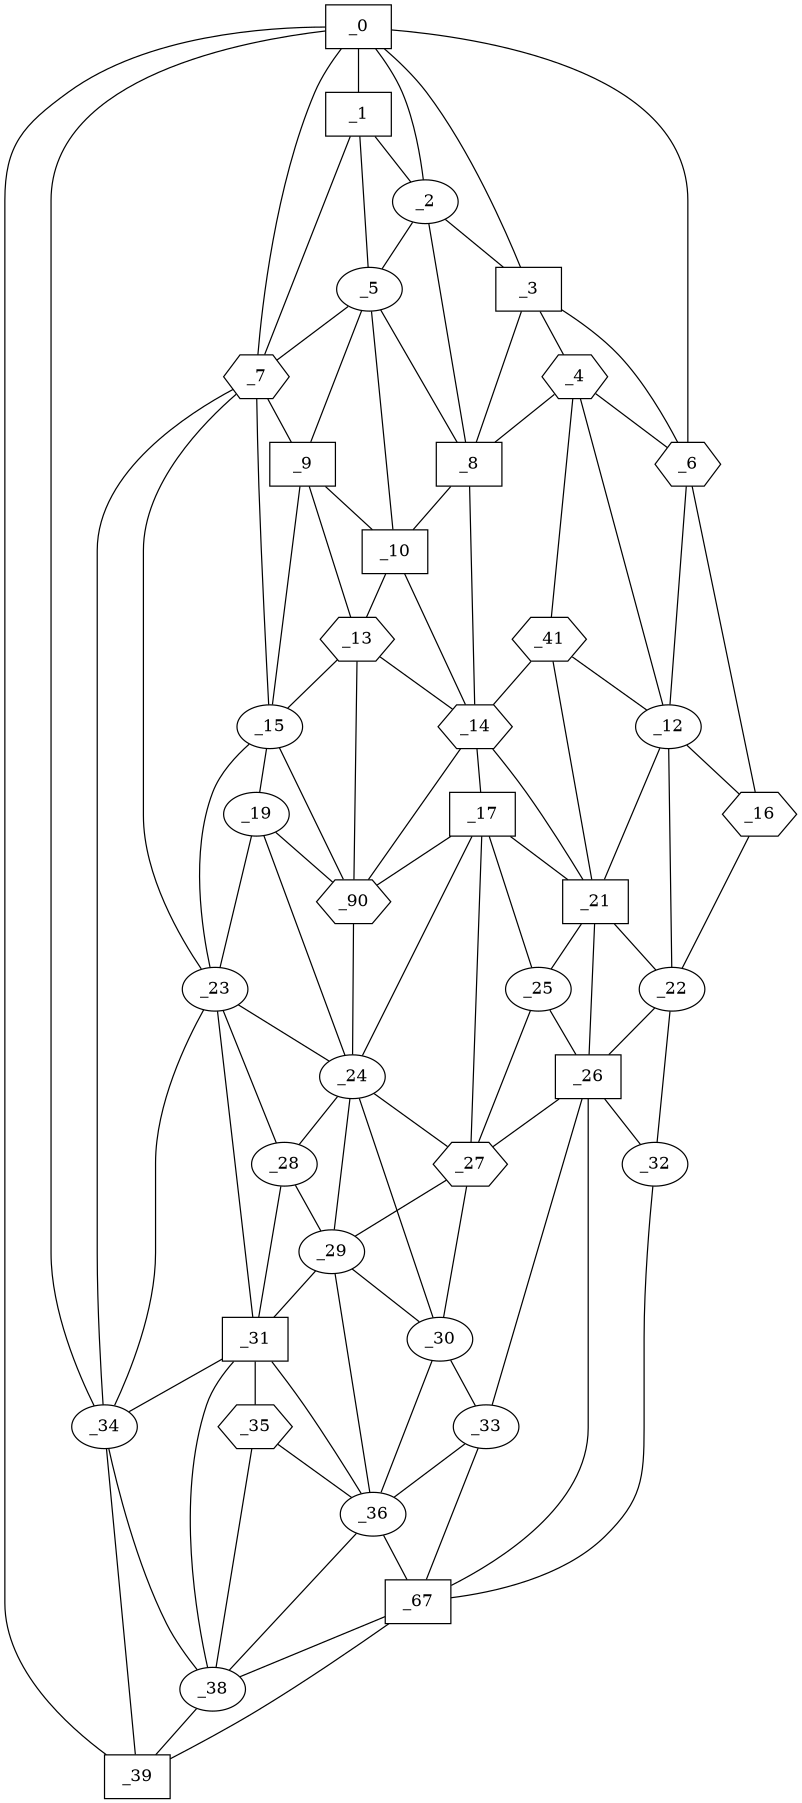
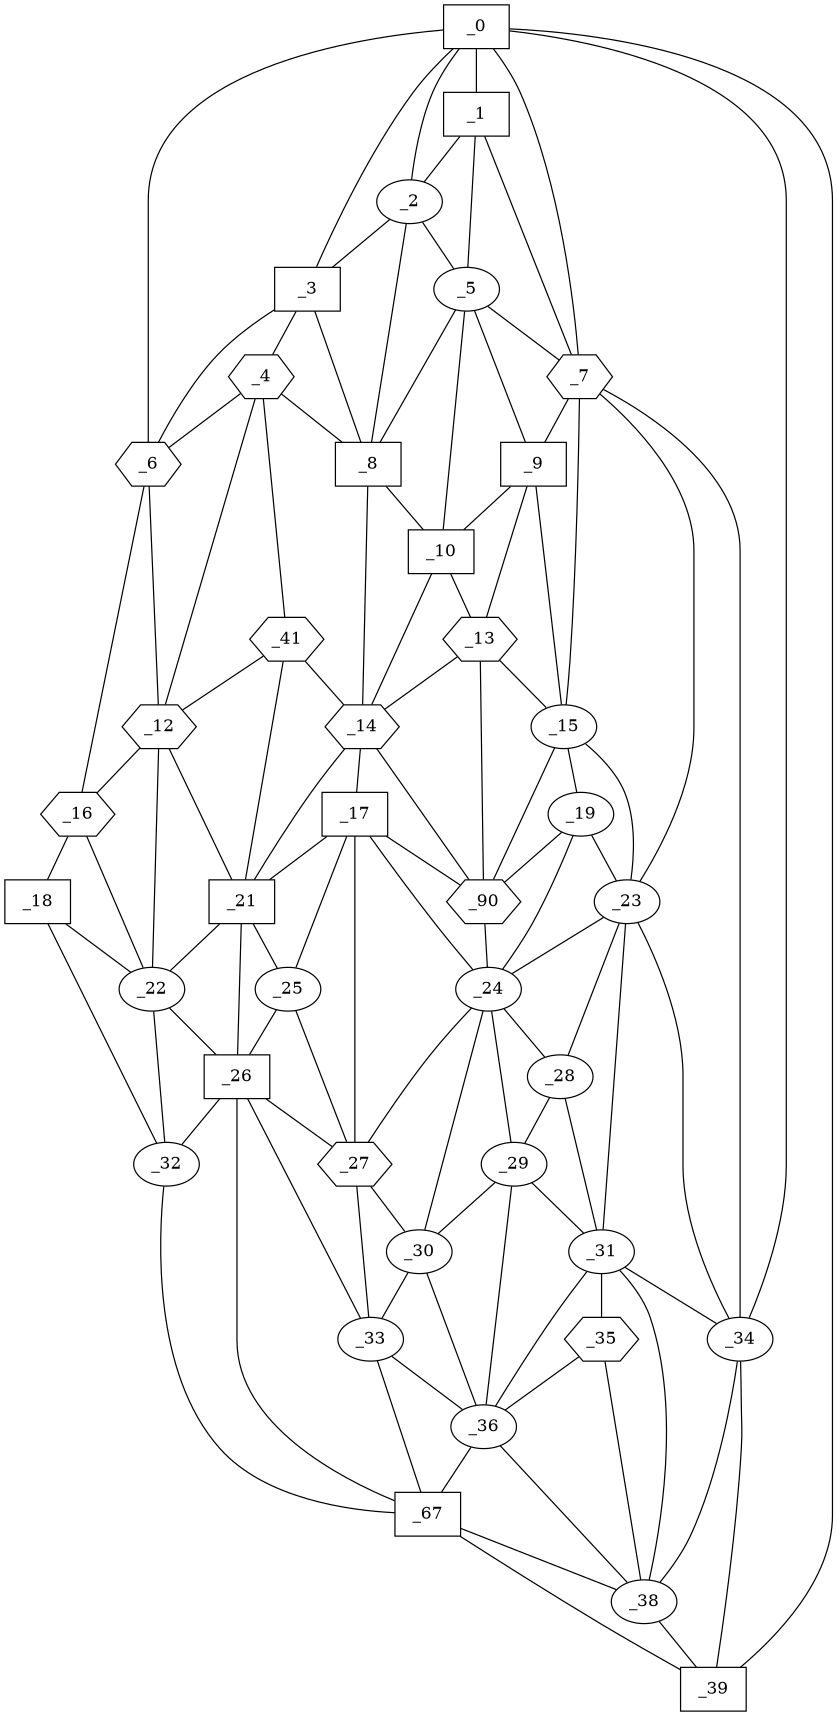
node "_12": shape ellipse -> hexagon
node "_18": added
edge "_27" -- "_29": now "_27" -- "_33"
node "_31": shape box -> ellipse
